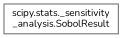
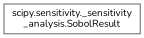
node "scipy.stats._sensitivity _analysis.SobolResult": label "scipy.stats._sensitivity _analysis.SobolResult" -> "scipy.sensitivity._sensitivity _analysis.SobolResult"
